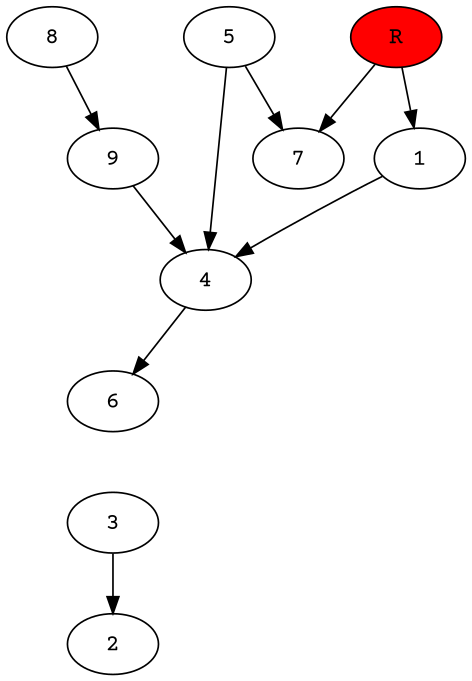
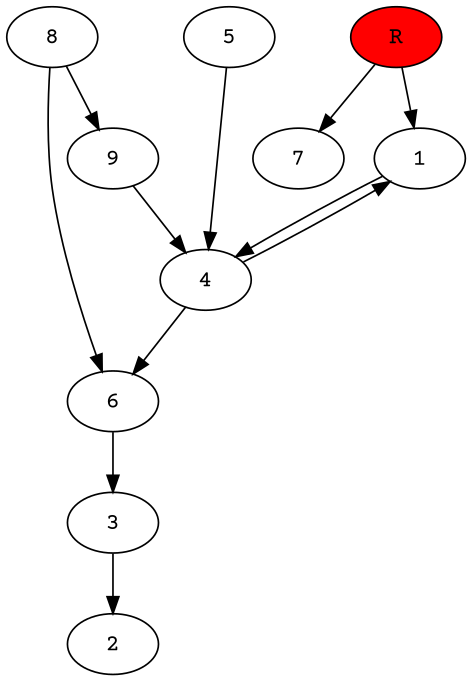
edge "5" -> "7": removed
edge "8" -> "6": added
edge "4" -> "1": added
edge "6" -> "3": added
